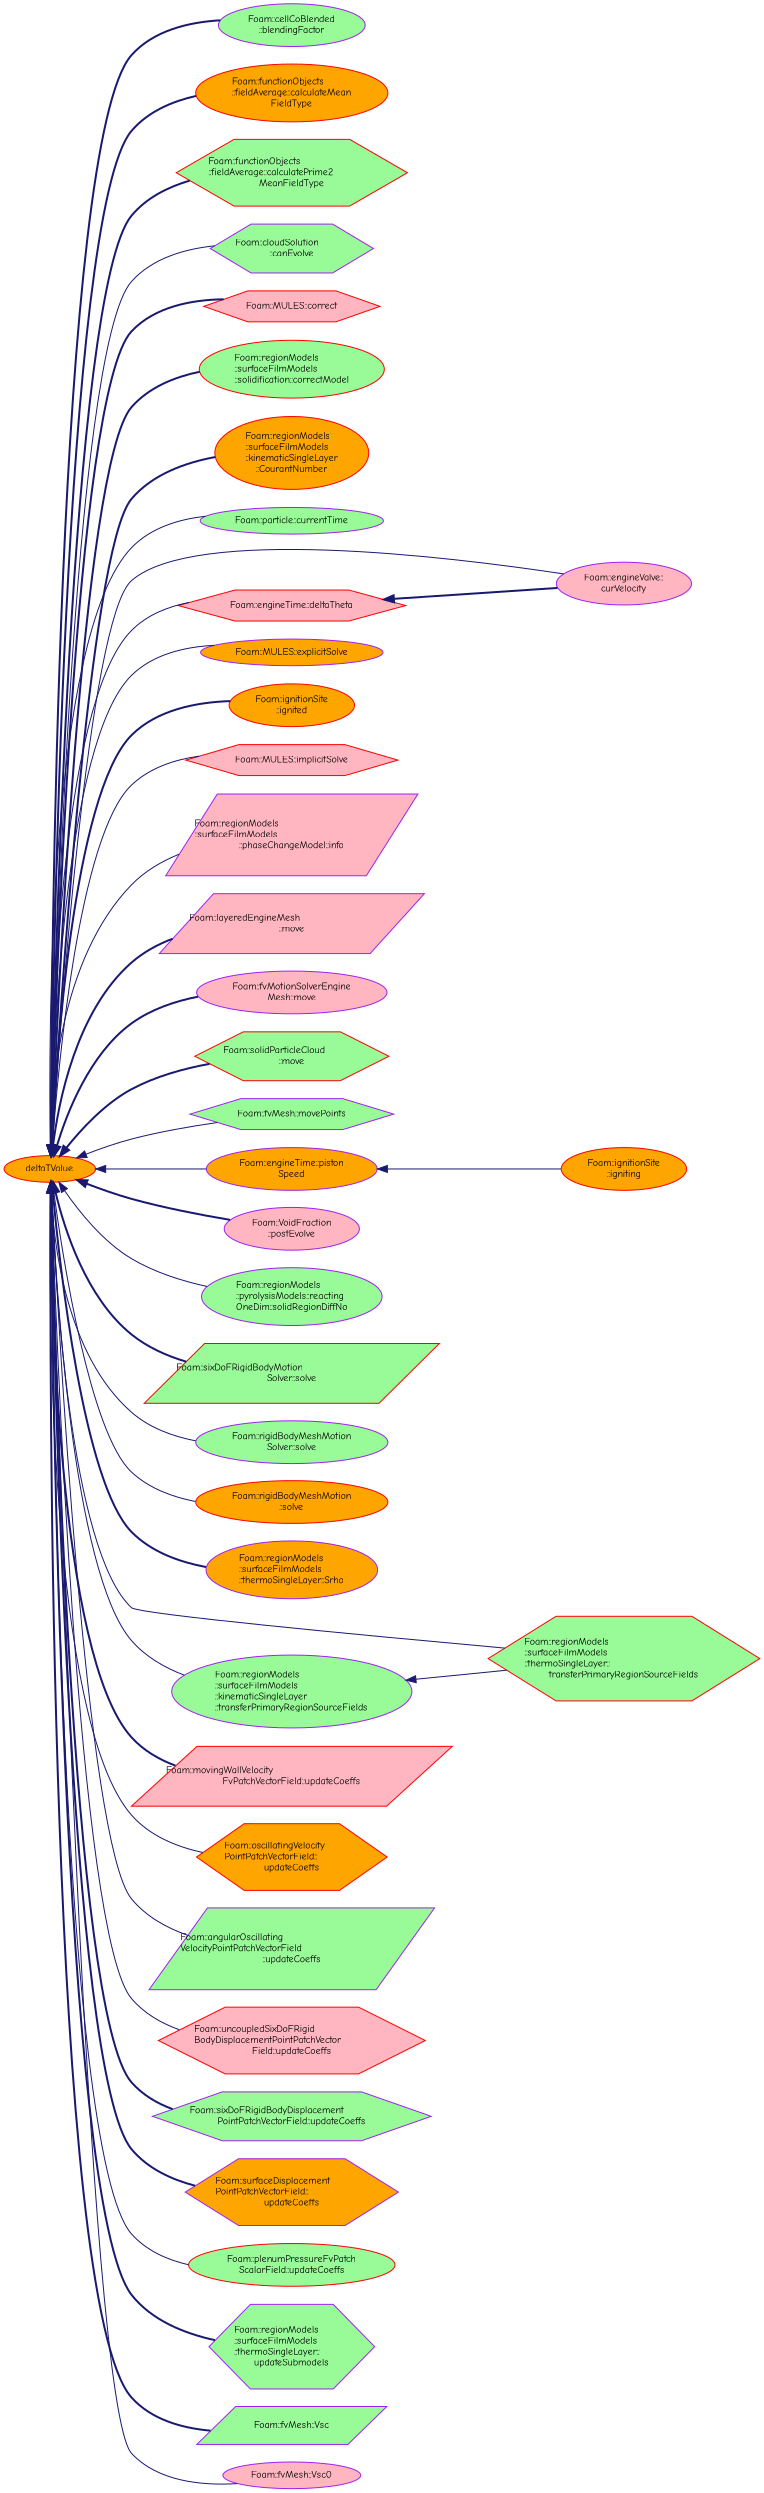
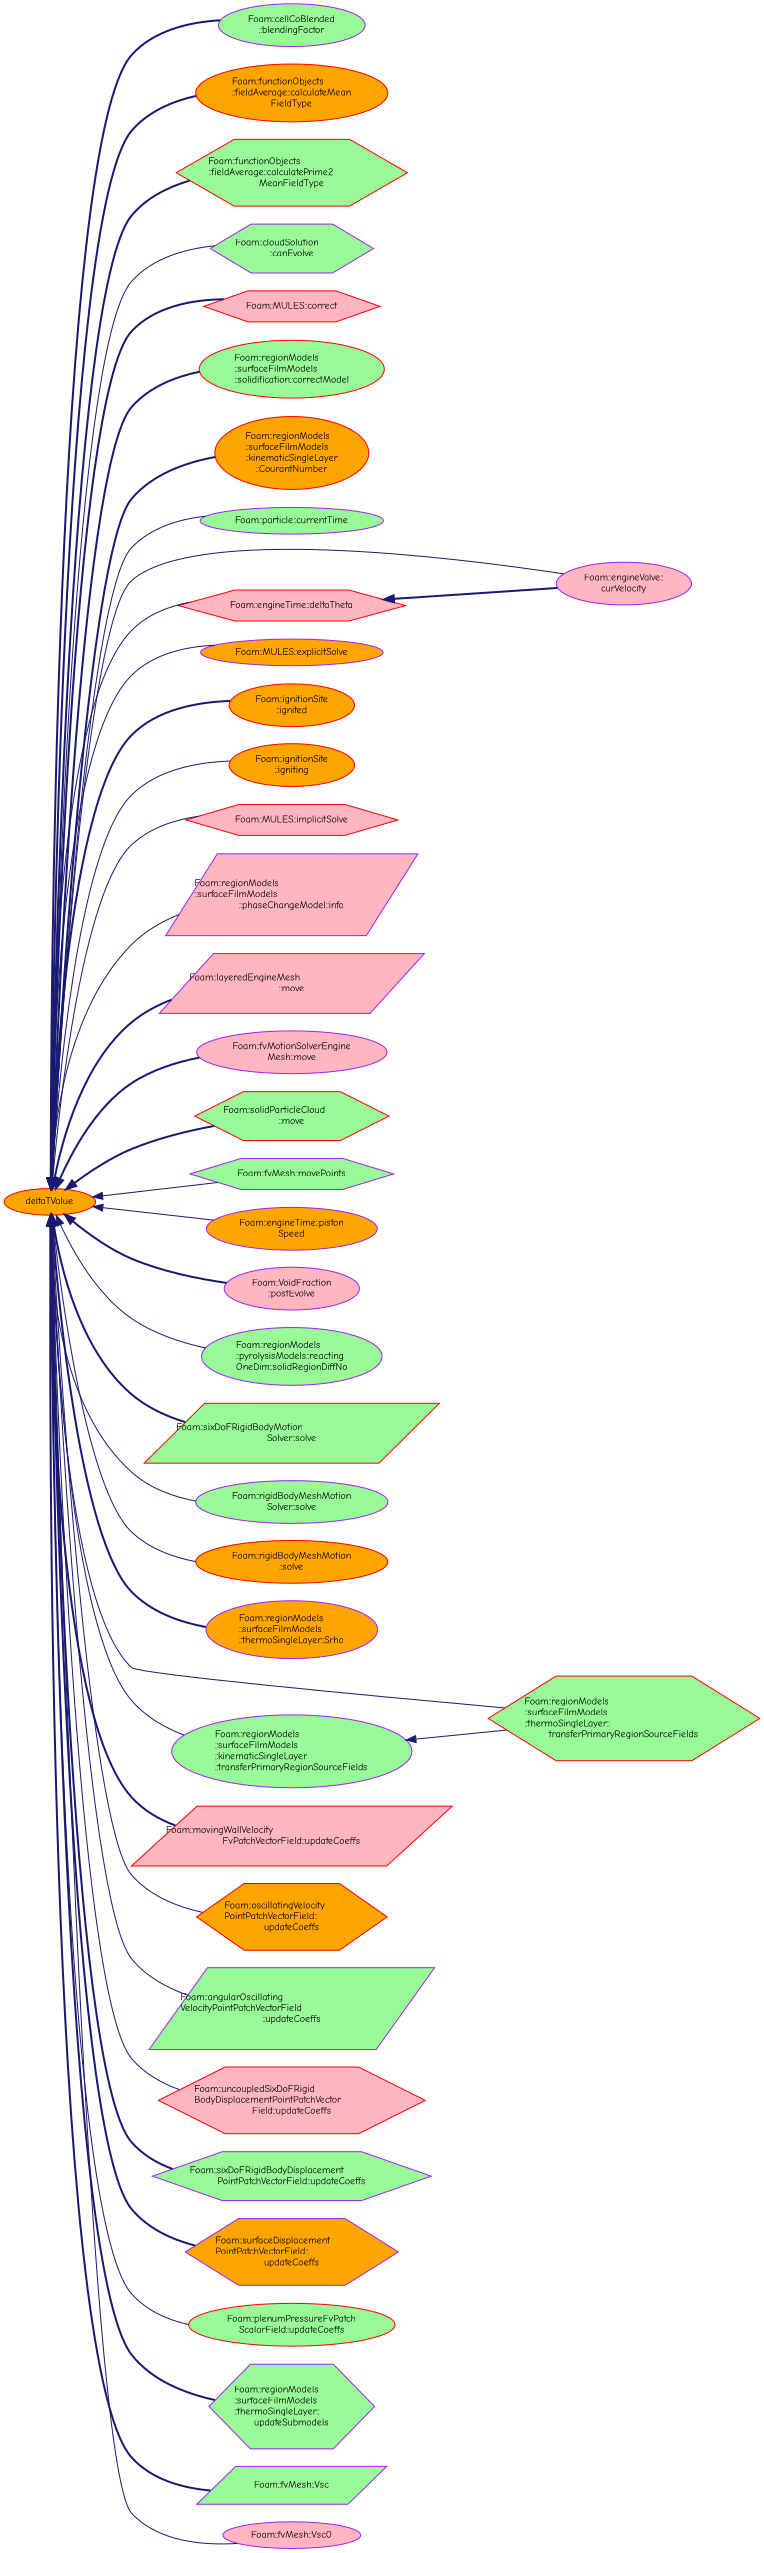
edge "Foam::ignitionSite ::igniting" -> "Foam::engineTime::piston Speed": now "Foam::ignitionSite ::igniting" -> "deltaTValue"
